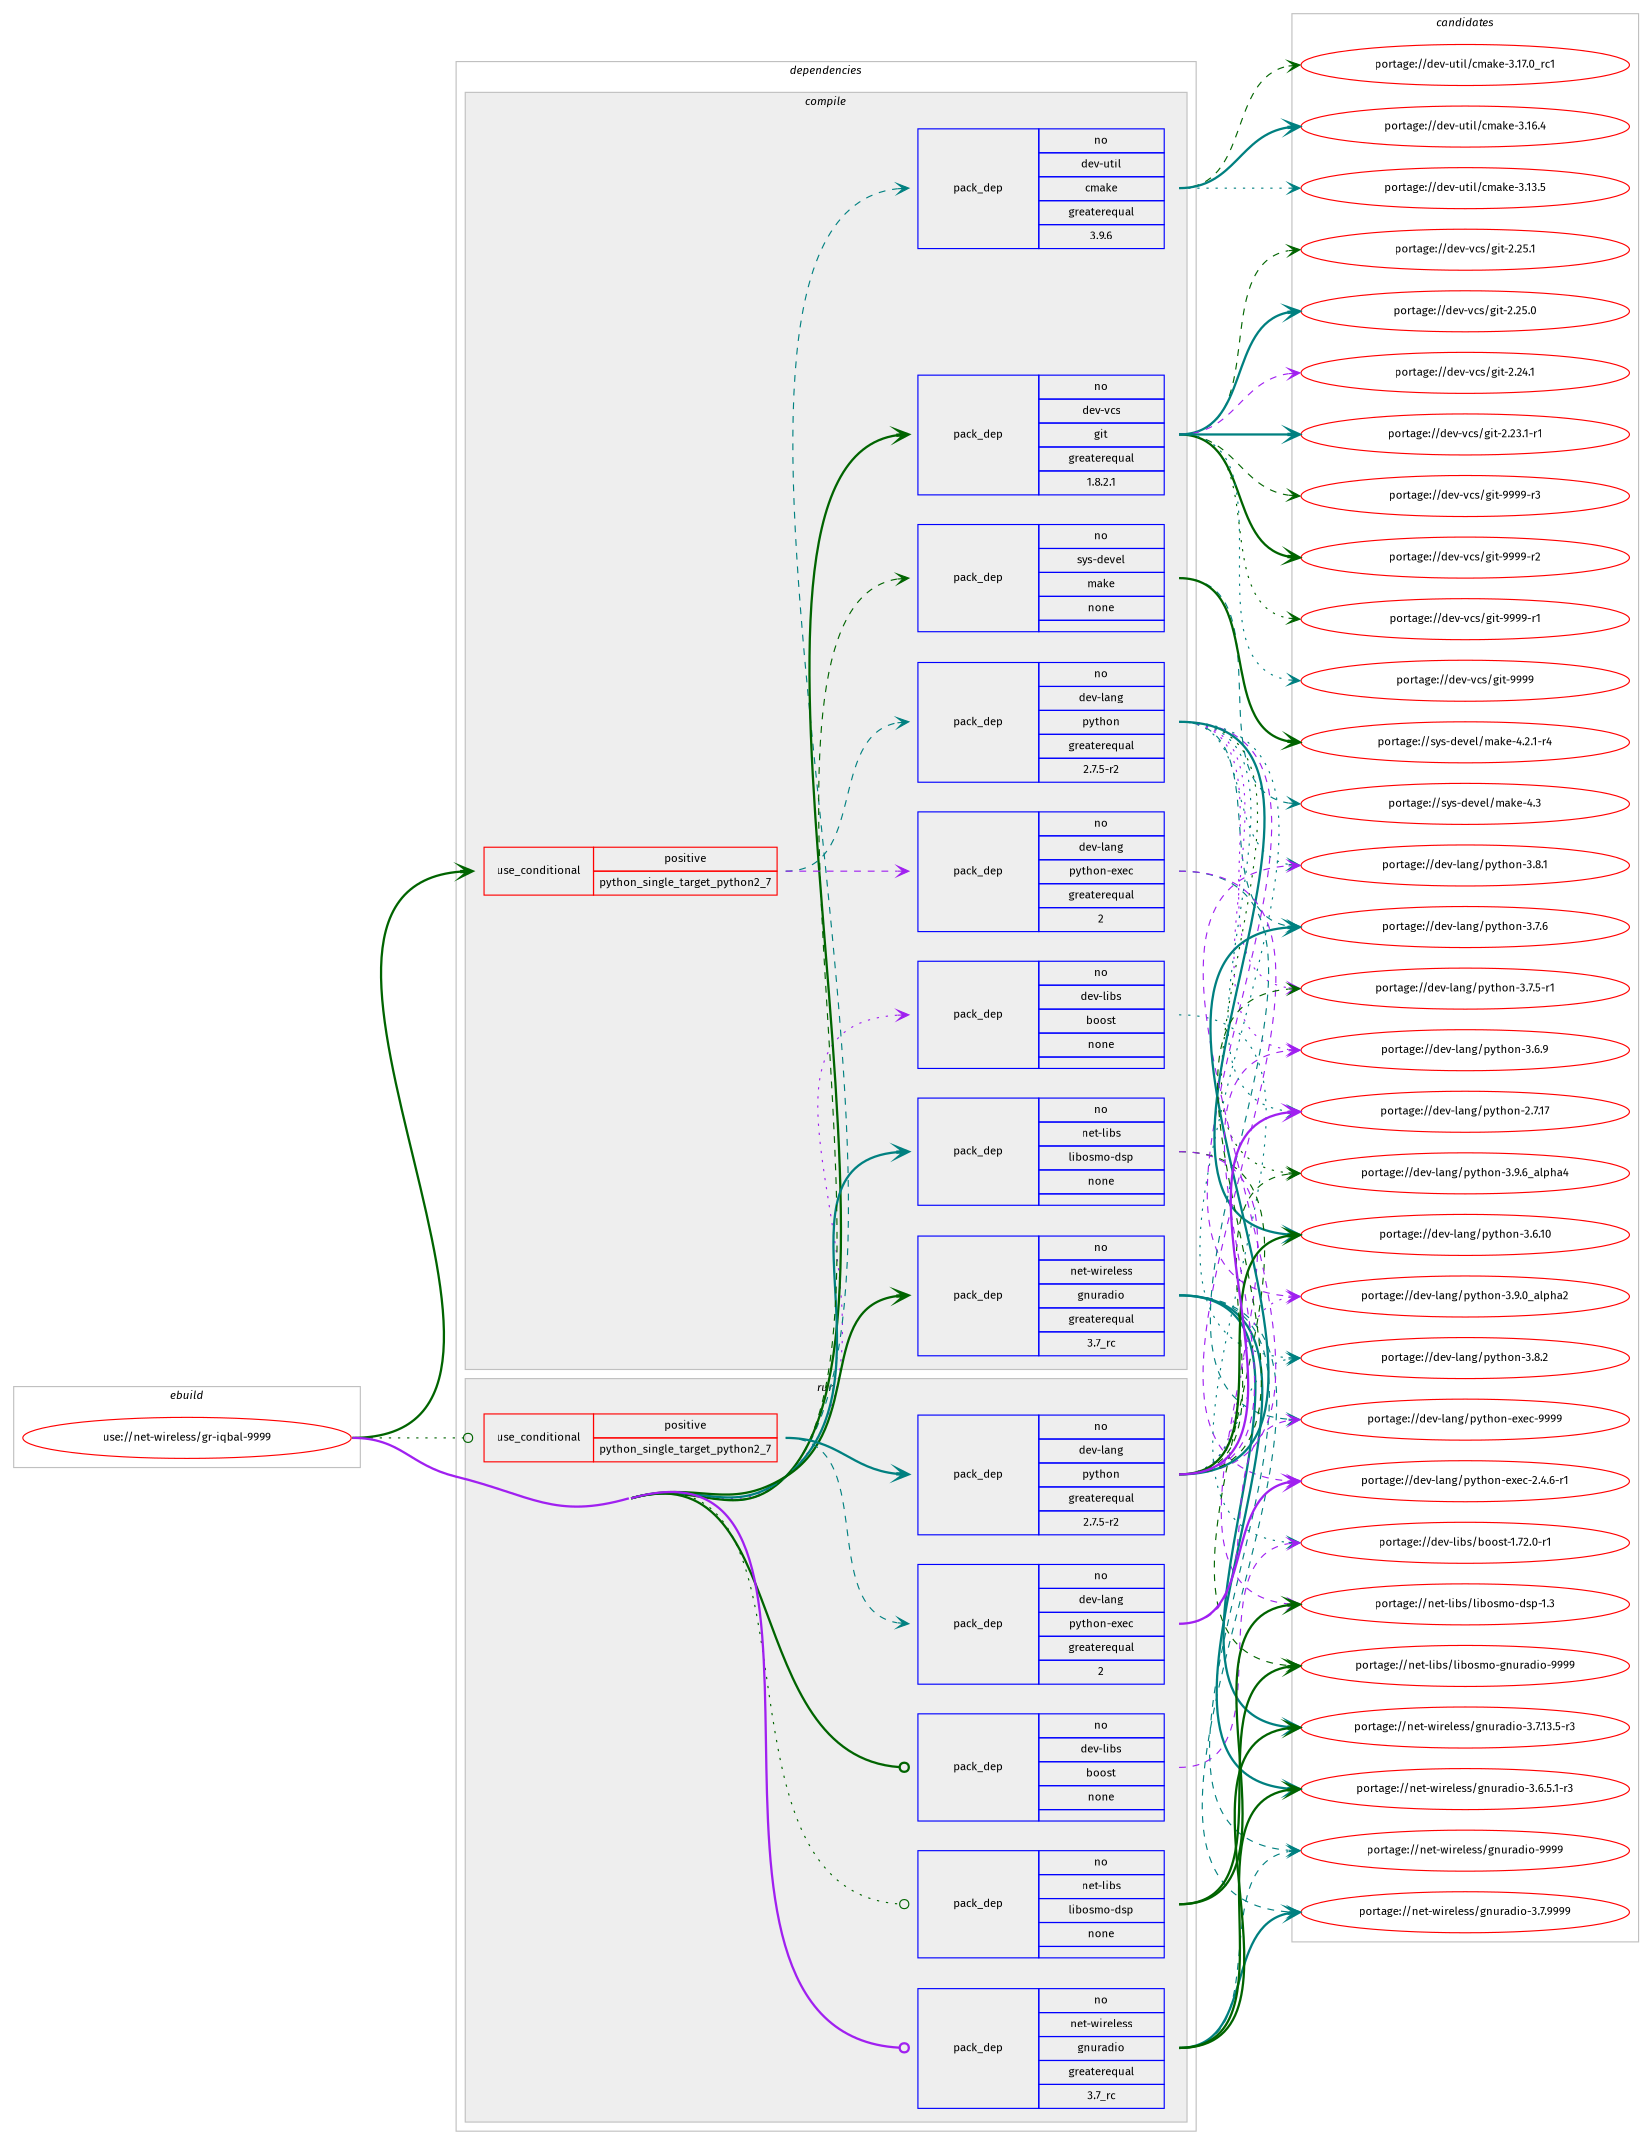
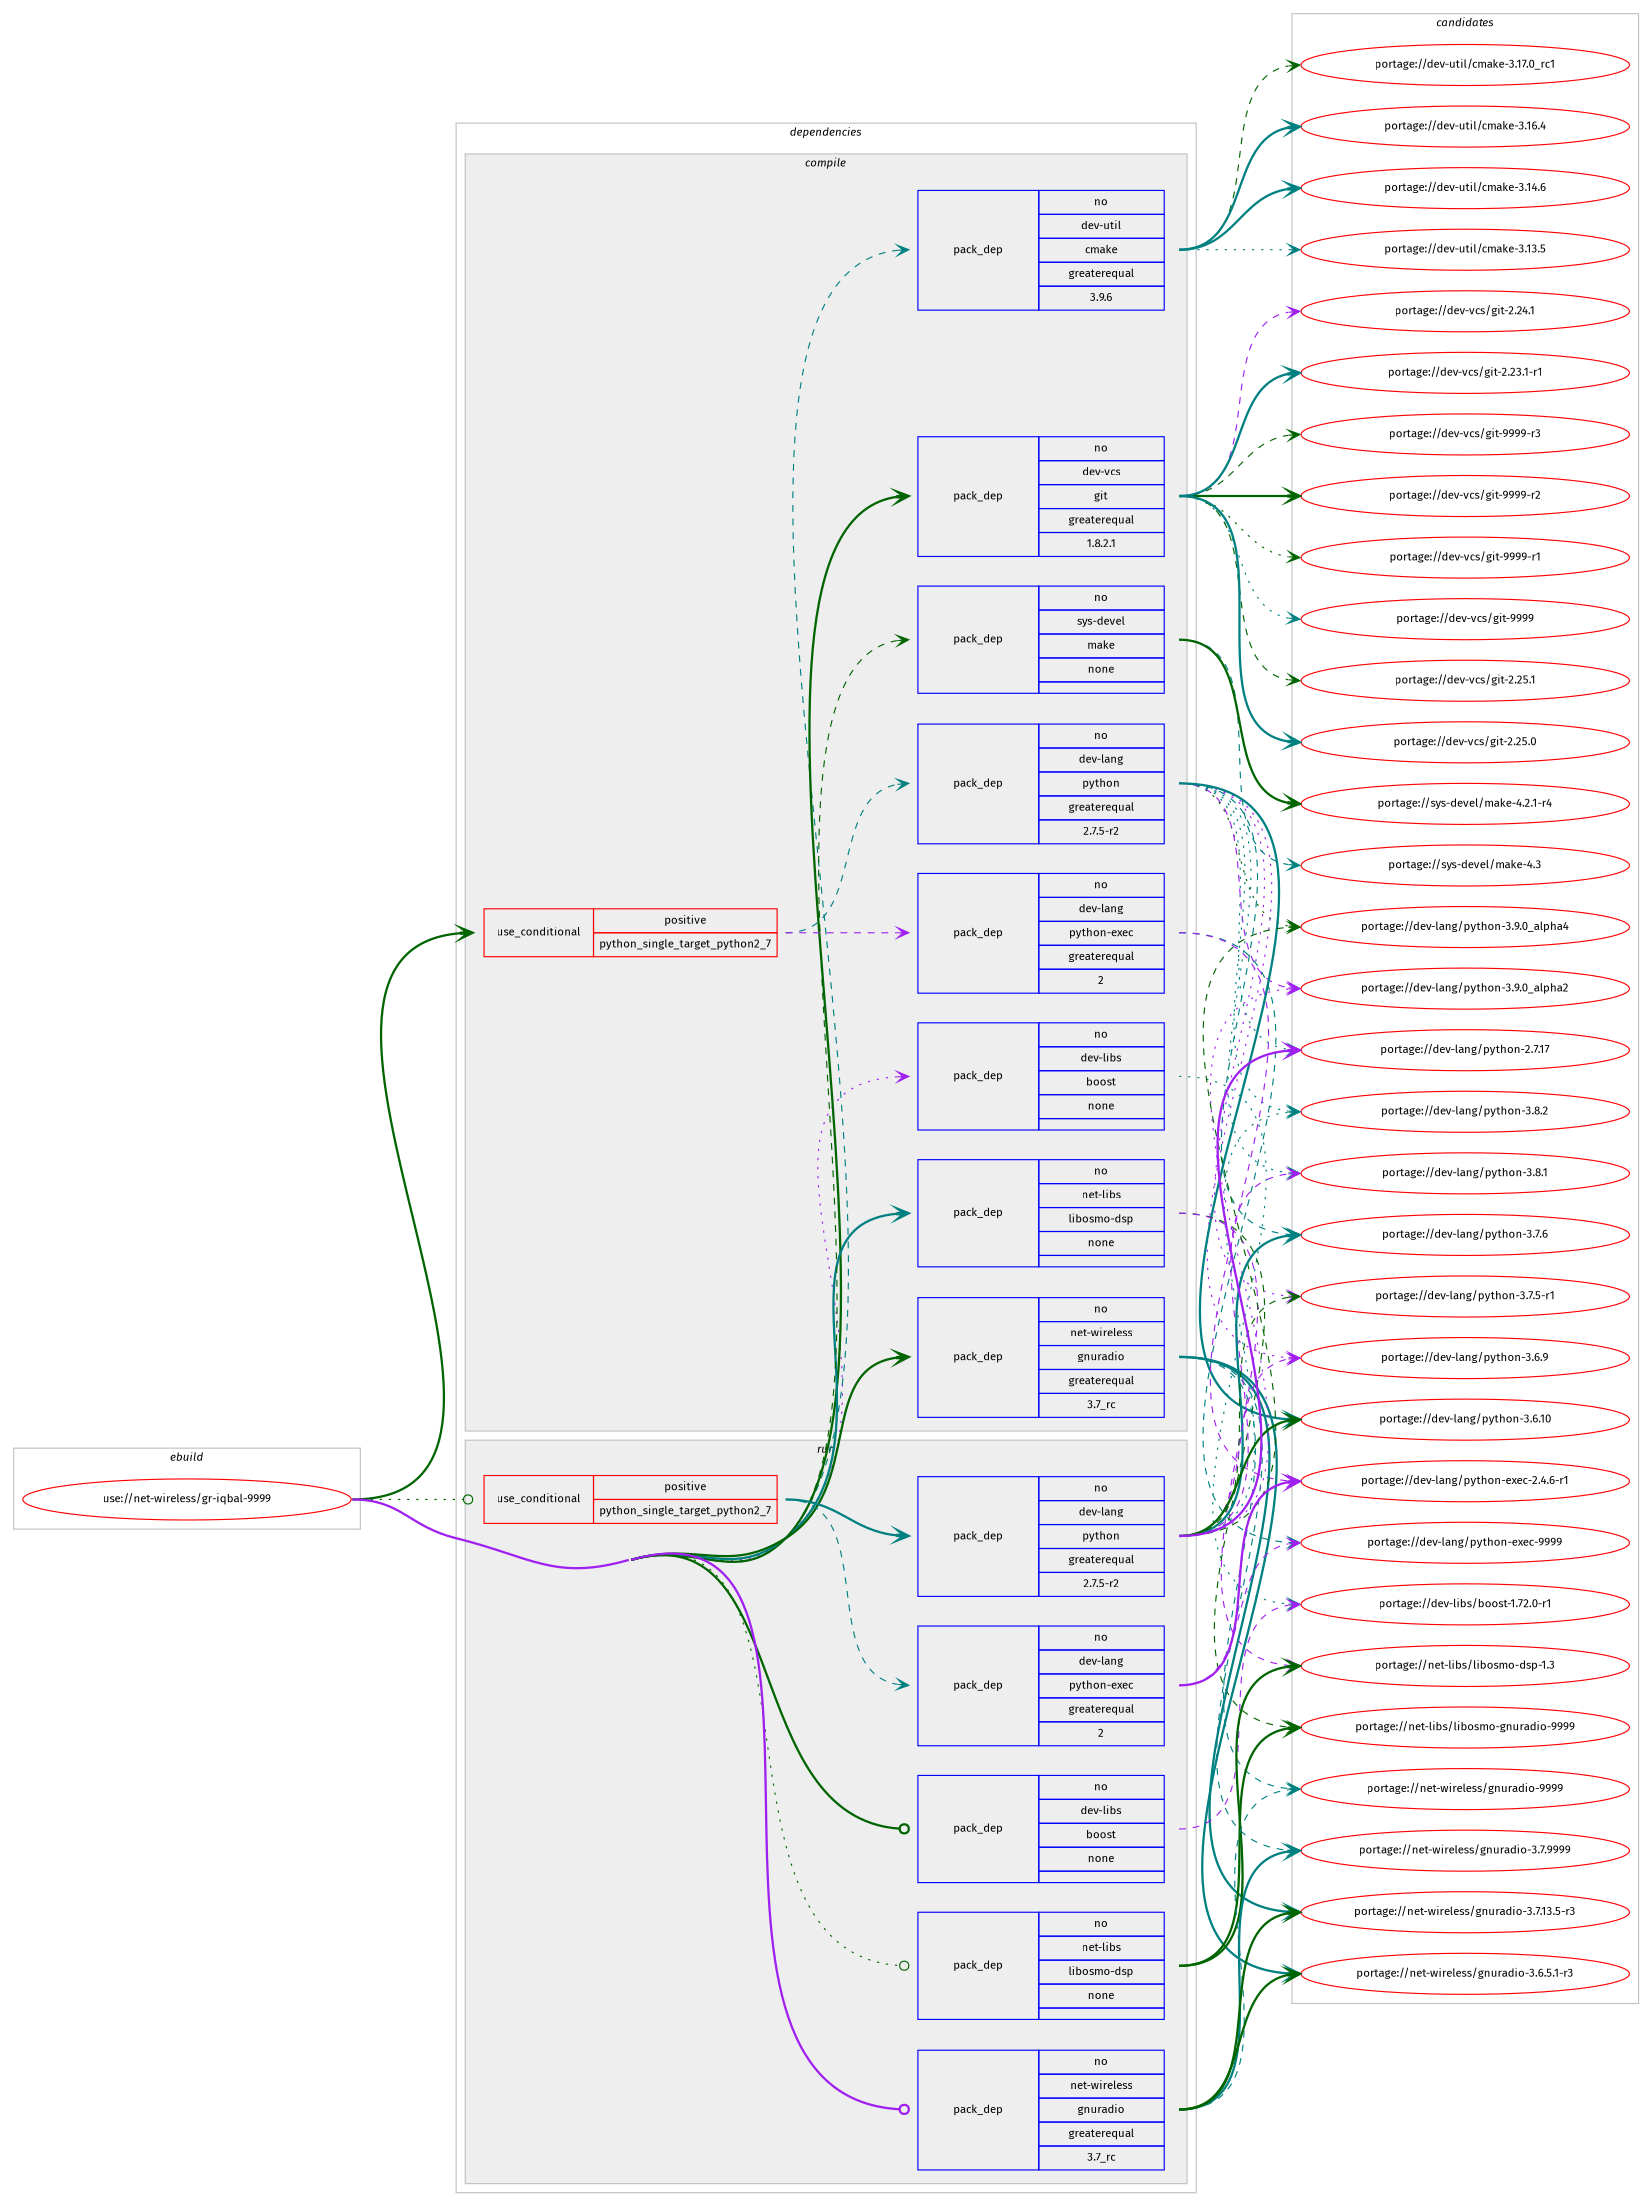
node "portage://dev-util/cmake-3.14.6": added
node "portage://dev-lang/python-3.9.6_alpha4": label "portage://dev-lang/python-3.9.6_alpha4" -> "portage://dev-lang/python-3.9.0_alpha4"
